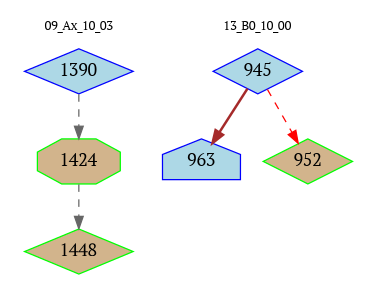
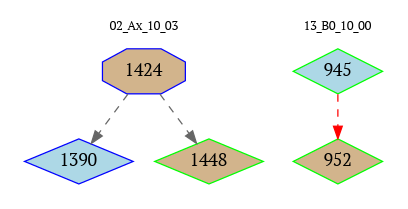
cluster "09_Ax_10_03": label "09_Ax_10_03" -> "02_Ax_10_03"
node "945": color blue -> green
edge "1390" -> "1424": reversed
node "1424": color green -> blue
node "963": removed
